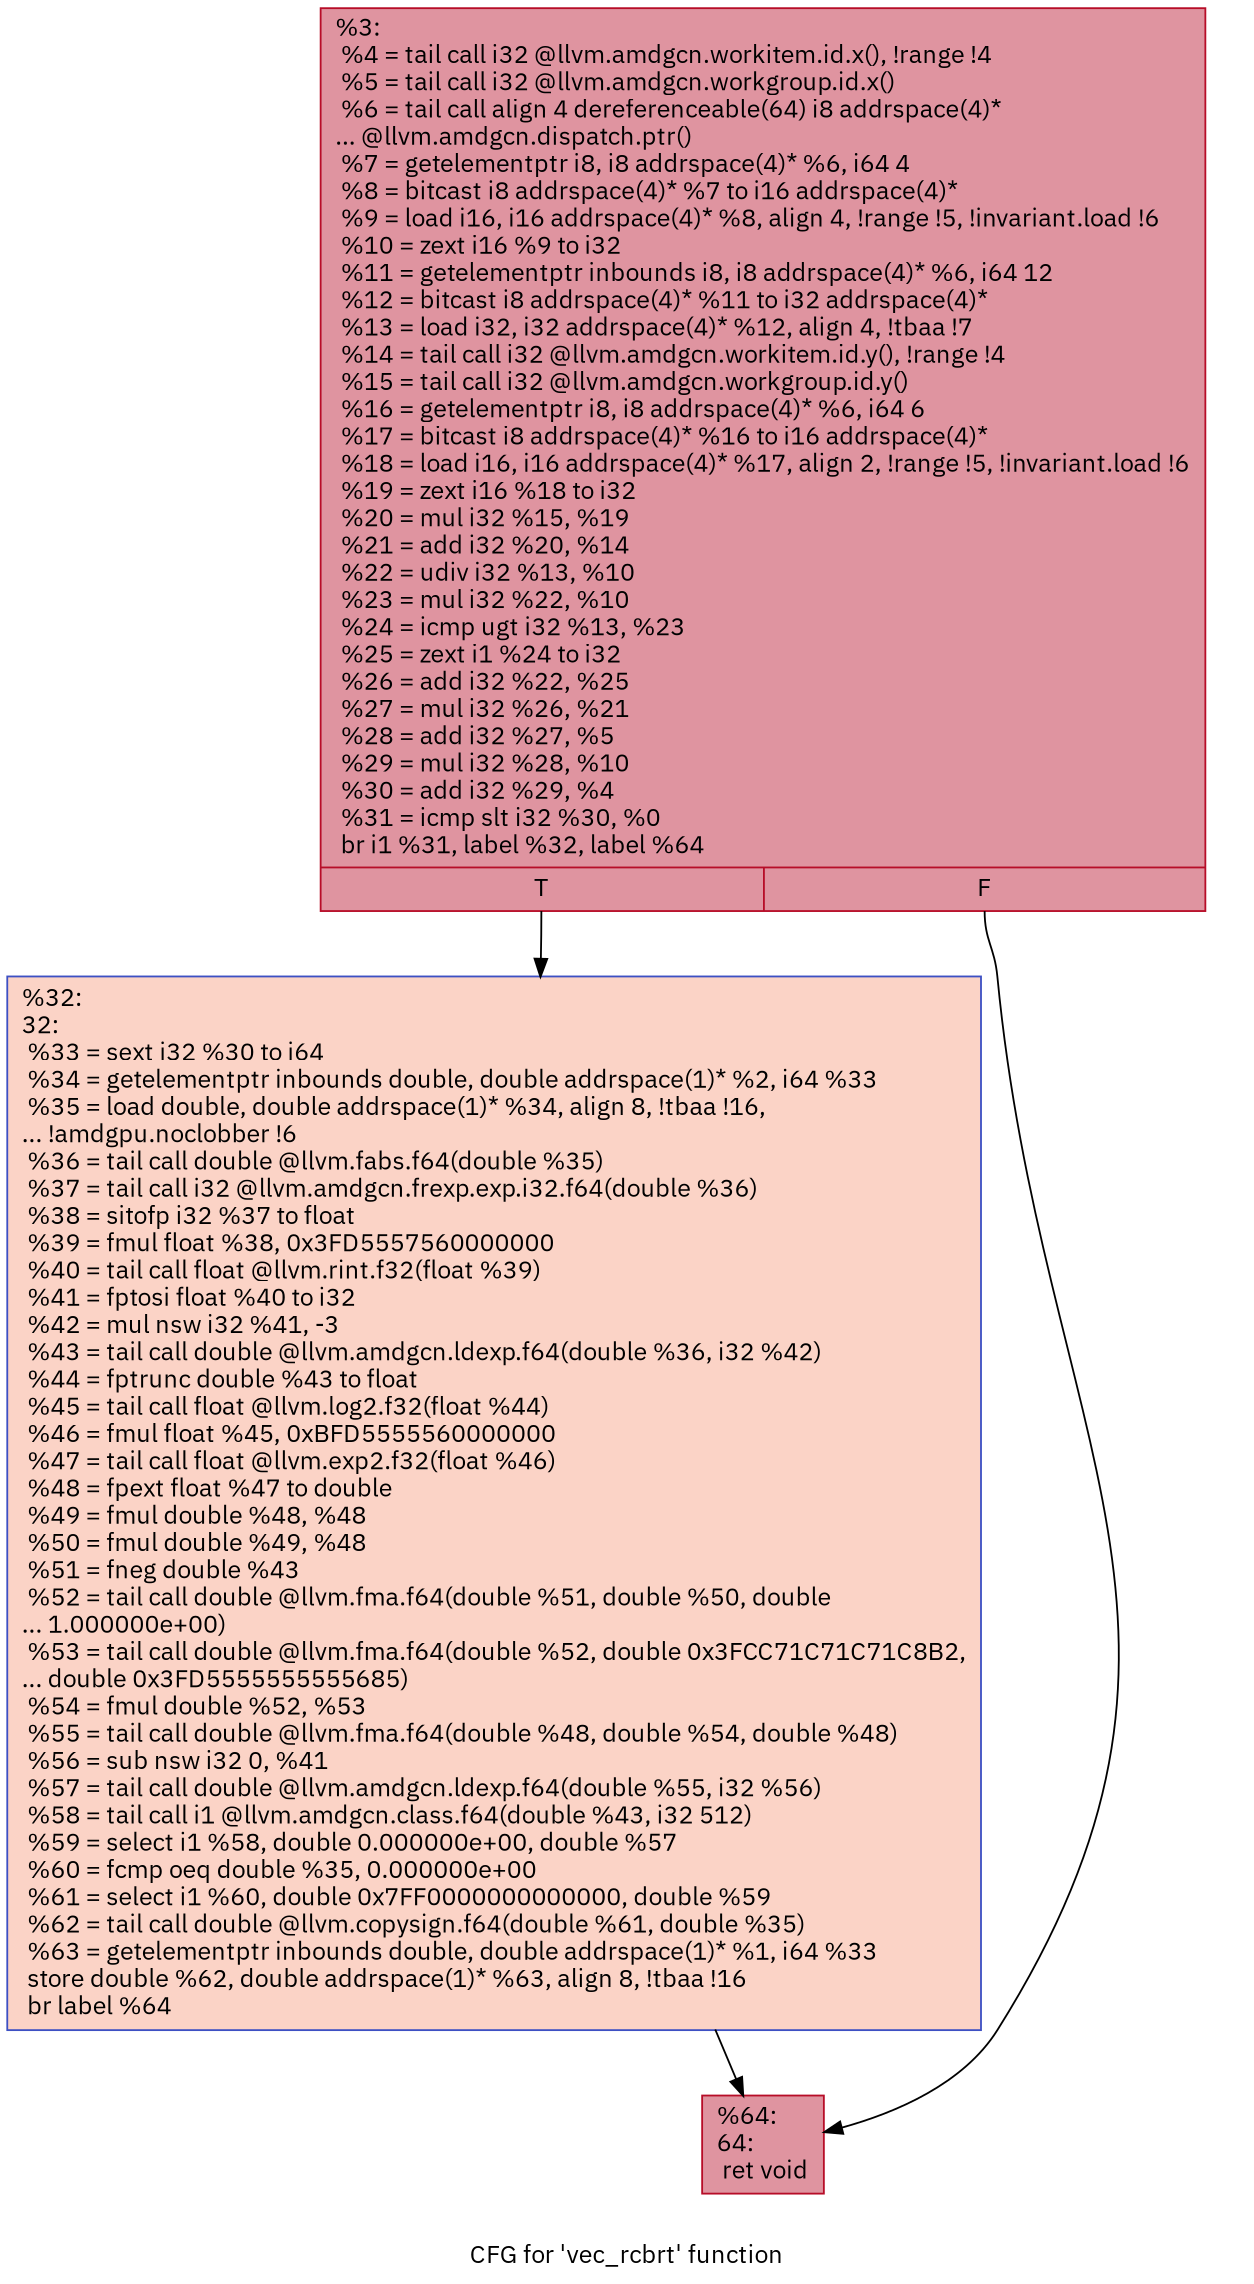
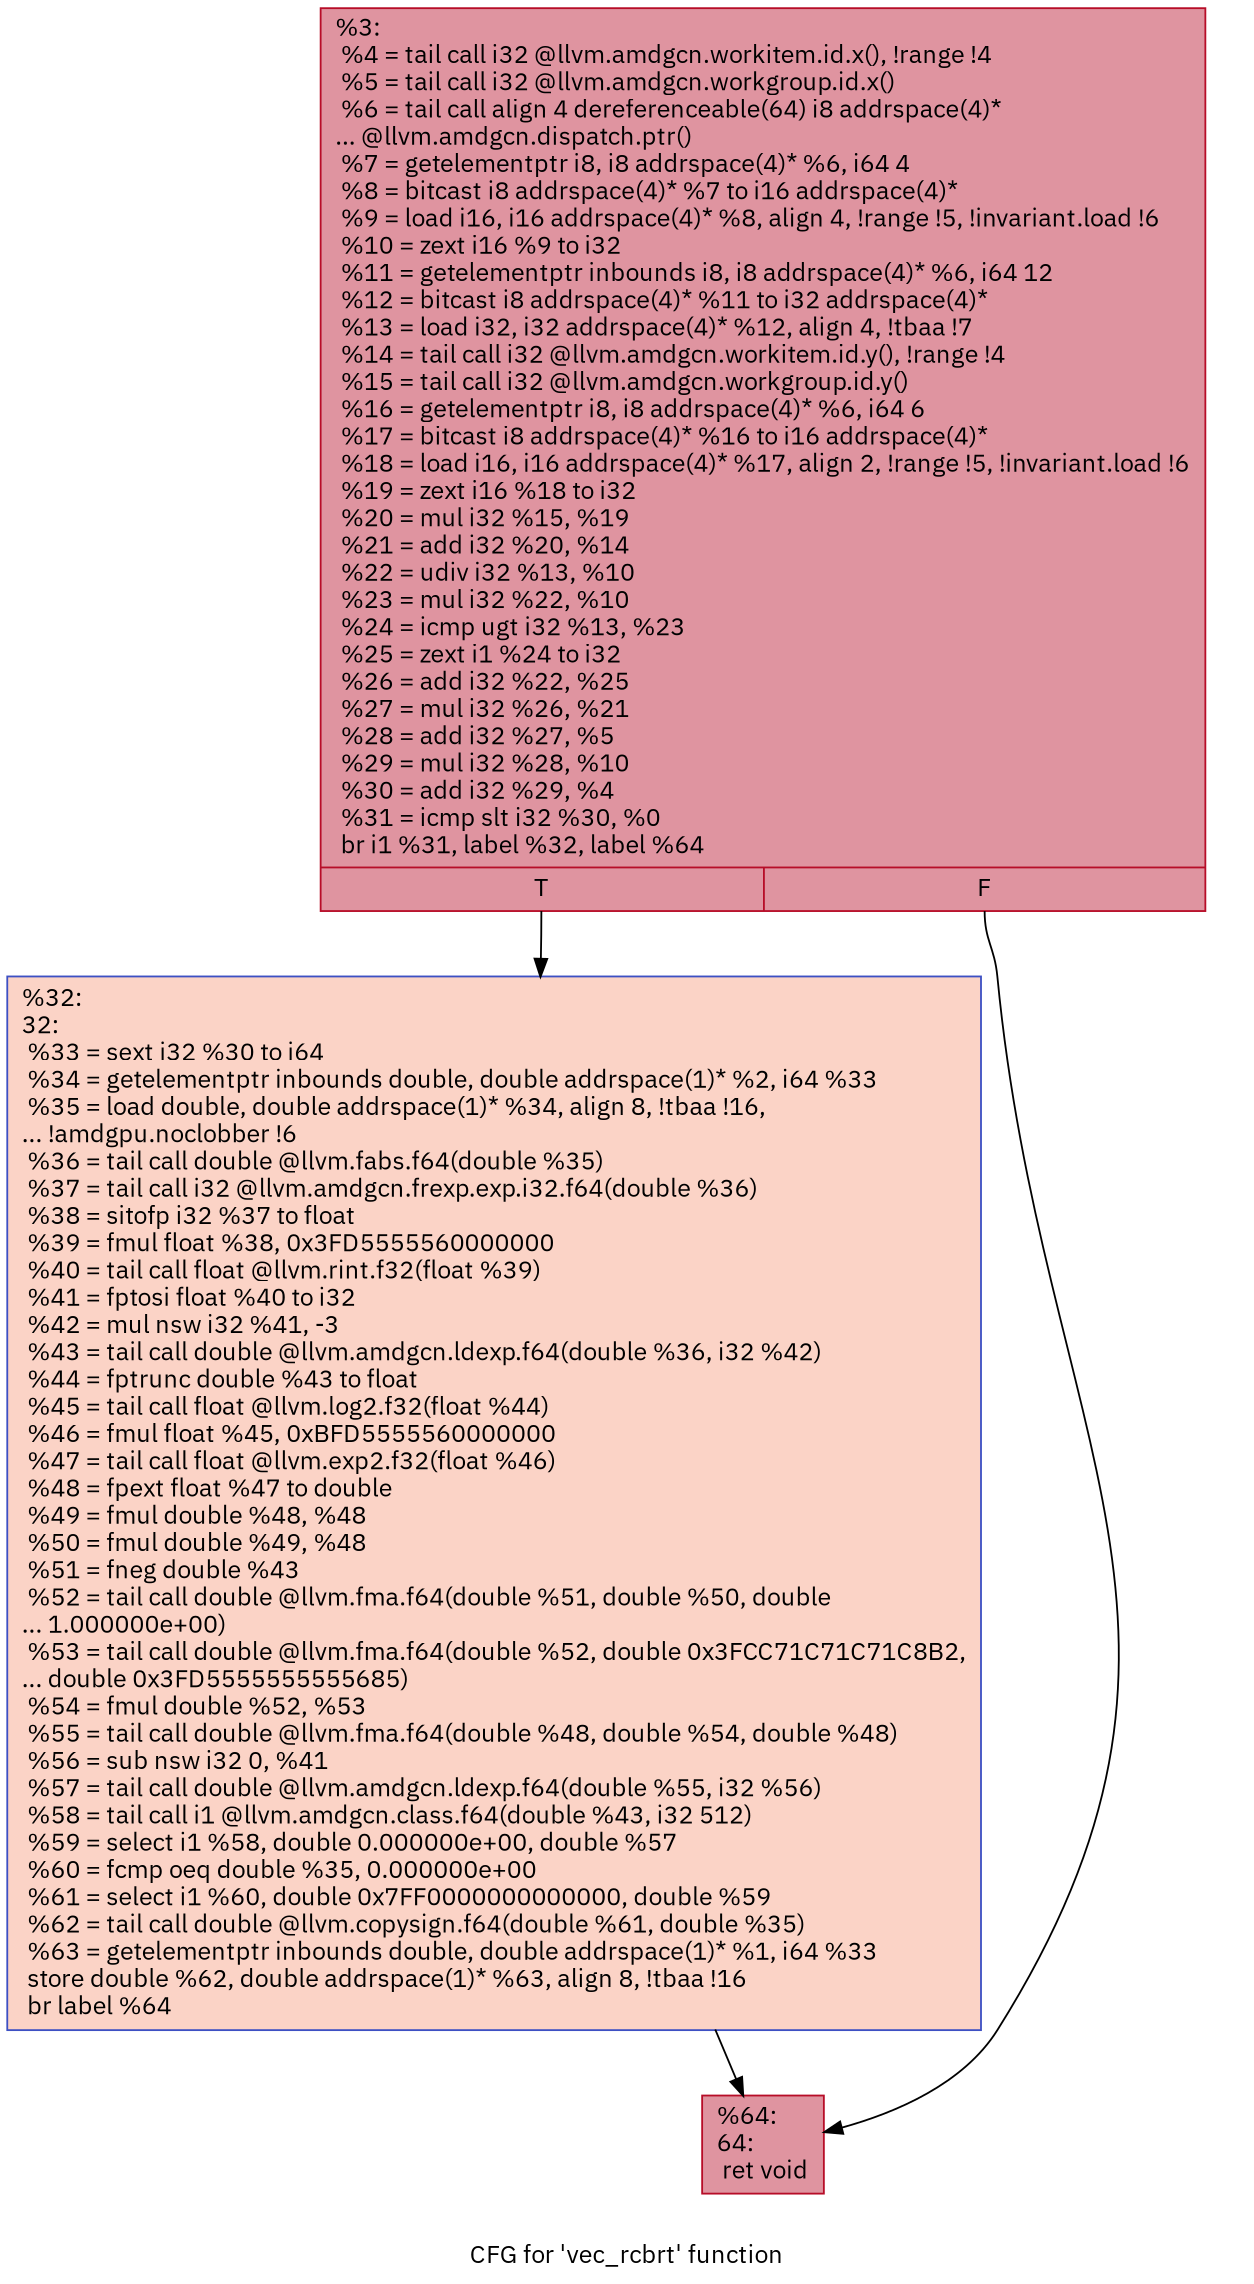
node "%32:": text "%39 = fmul float %38, 0x3FD5557560000000" -> "%39 = fmul float %38, 0x3FD5555560000000"
